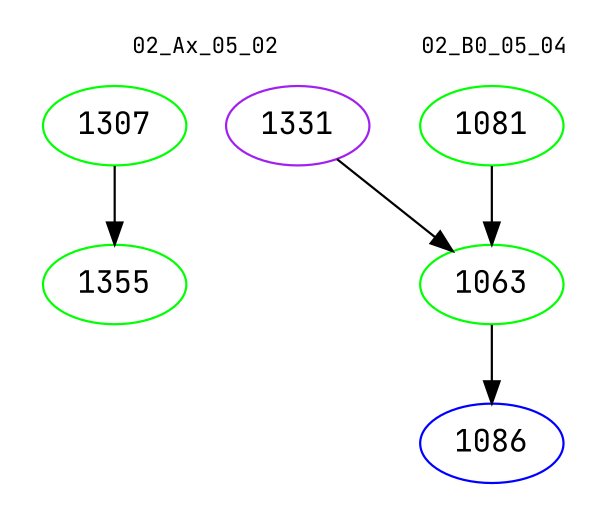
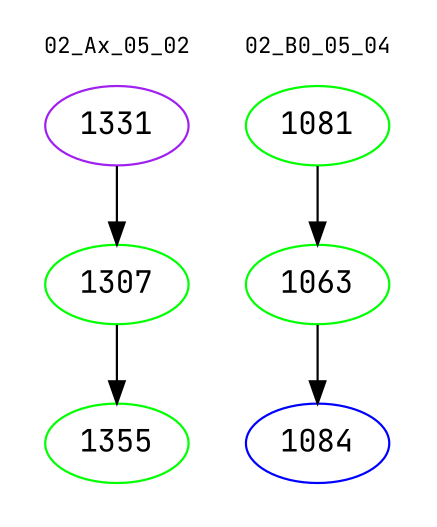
edge "1331" -> "1063": now "1331" -> "1307"
node "1086": label "1086" -> "1084"
